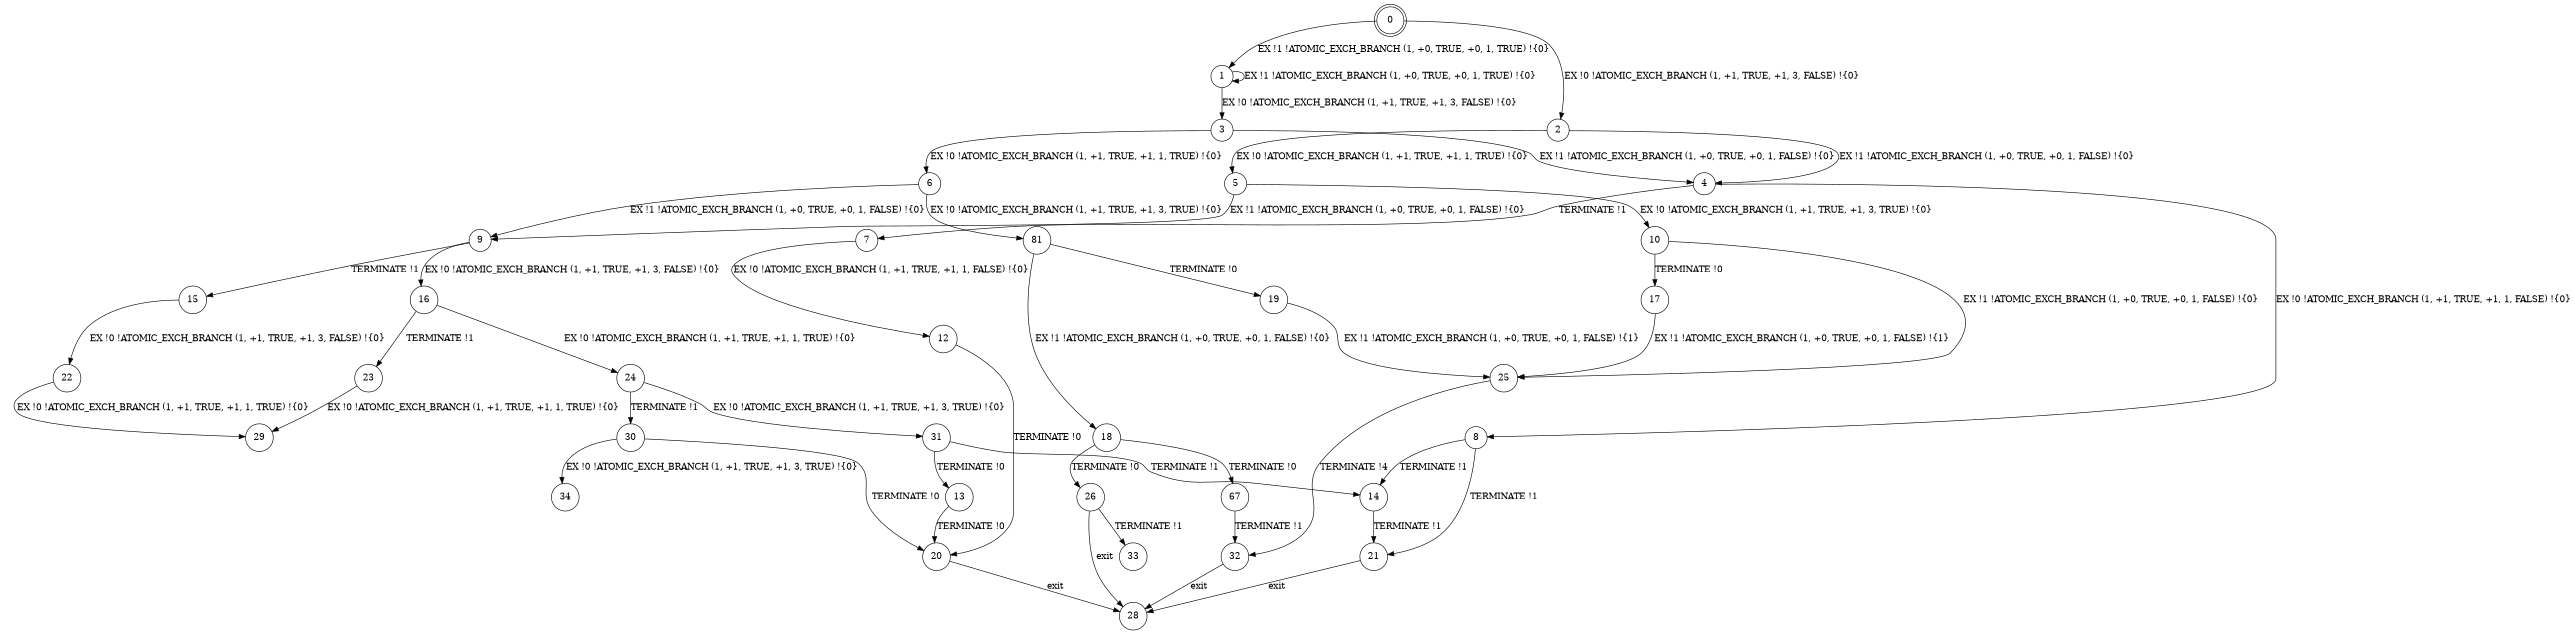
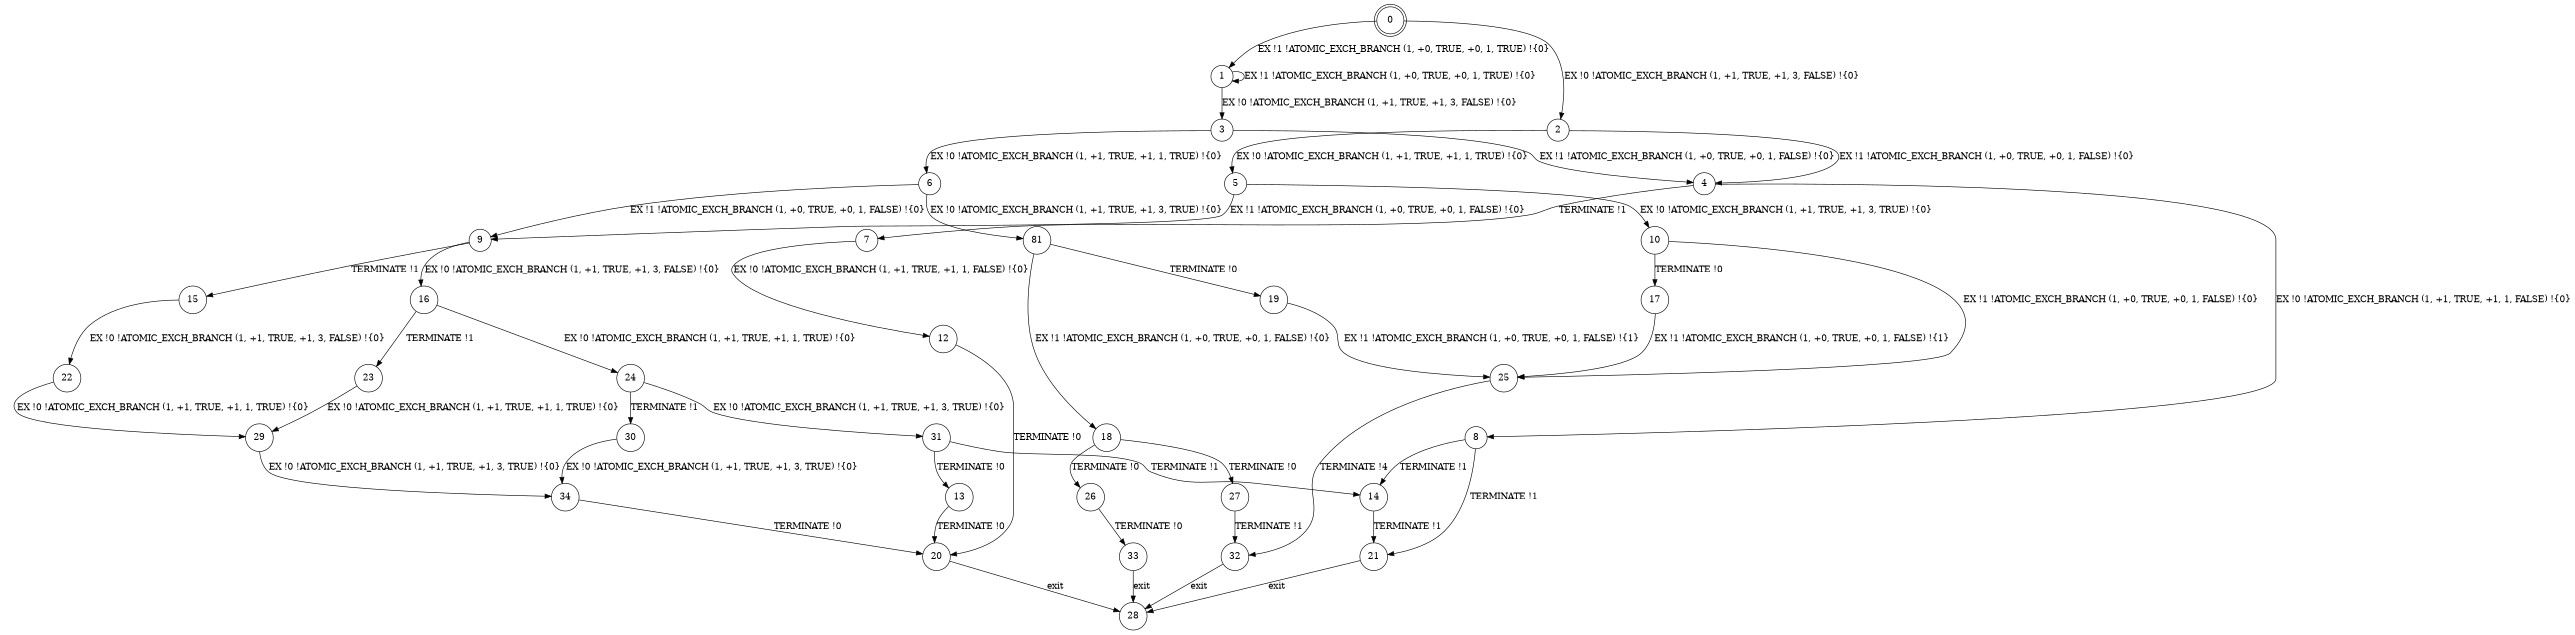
edge "30" -> "20": now "34" -> "20"
edge "29" -> "34": added, label "EX !0 !ATOMIC_EXCH_BRANCH (1, +1, TRUE, +1, 3, TRUE) !{0}"
node "67": label "67" -> "27"
edge "26" -> "33": label "TERMINATE !1" -> "TERMINATE !0"
edge "26" -> "28": now "33" -> "28"
